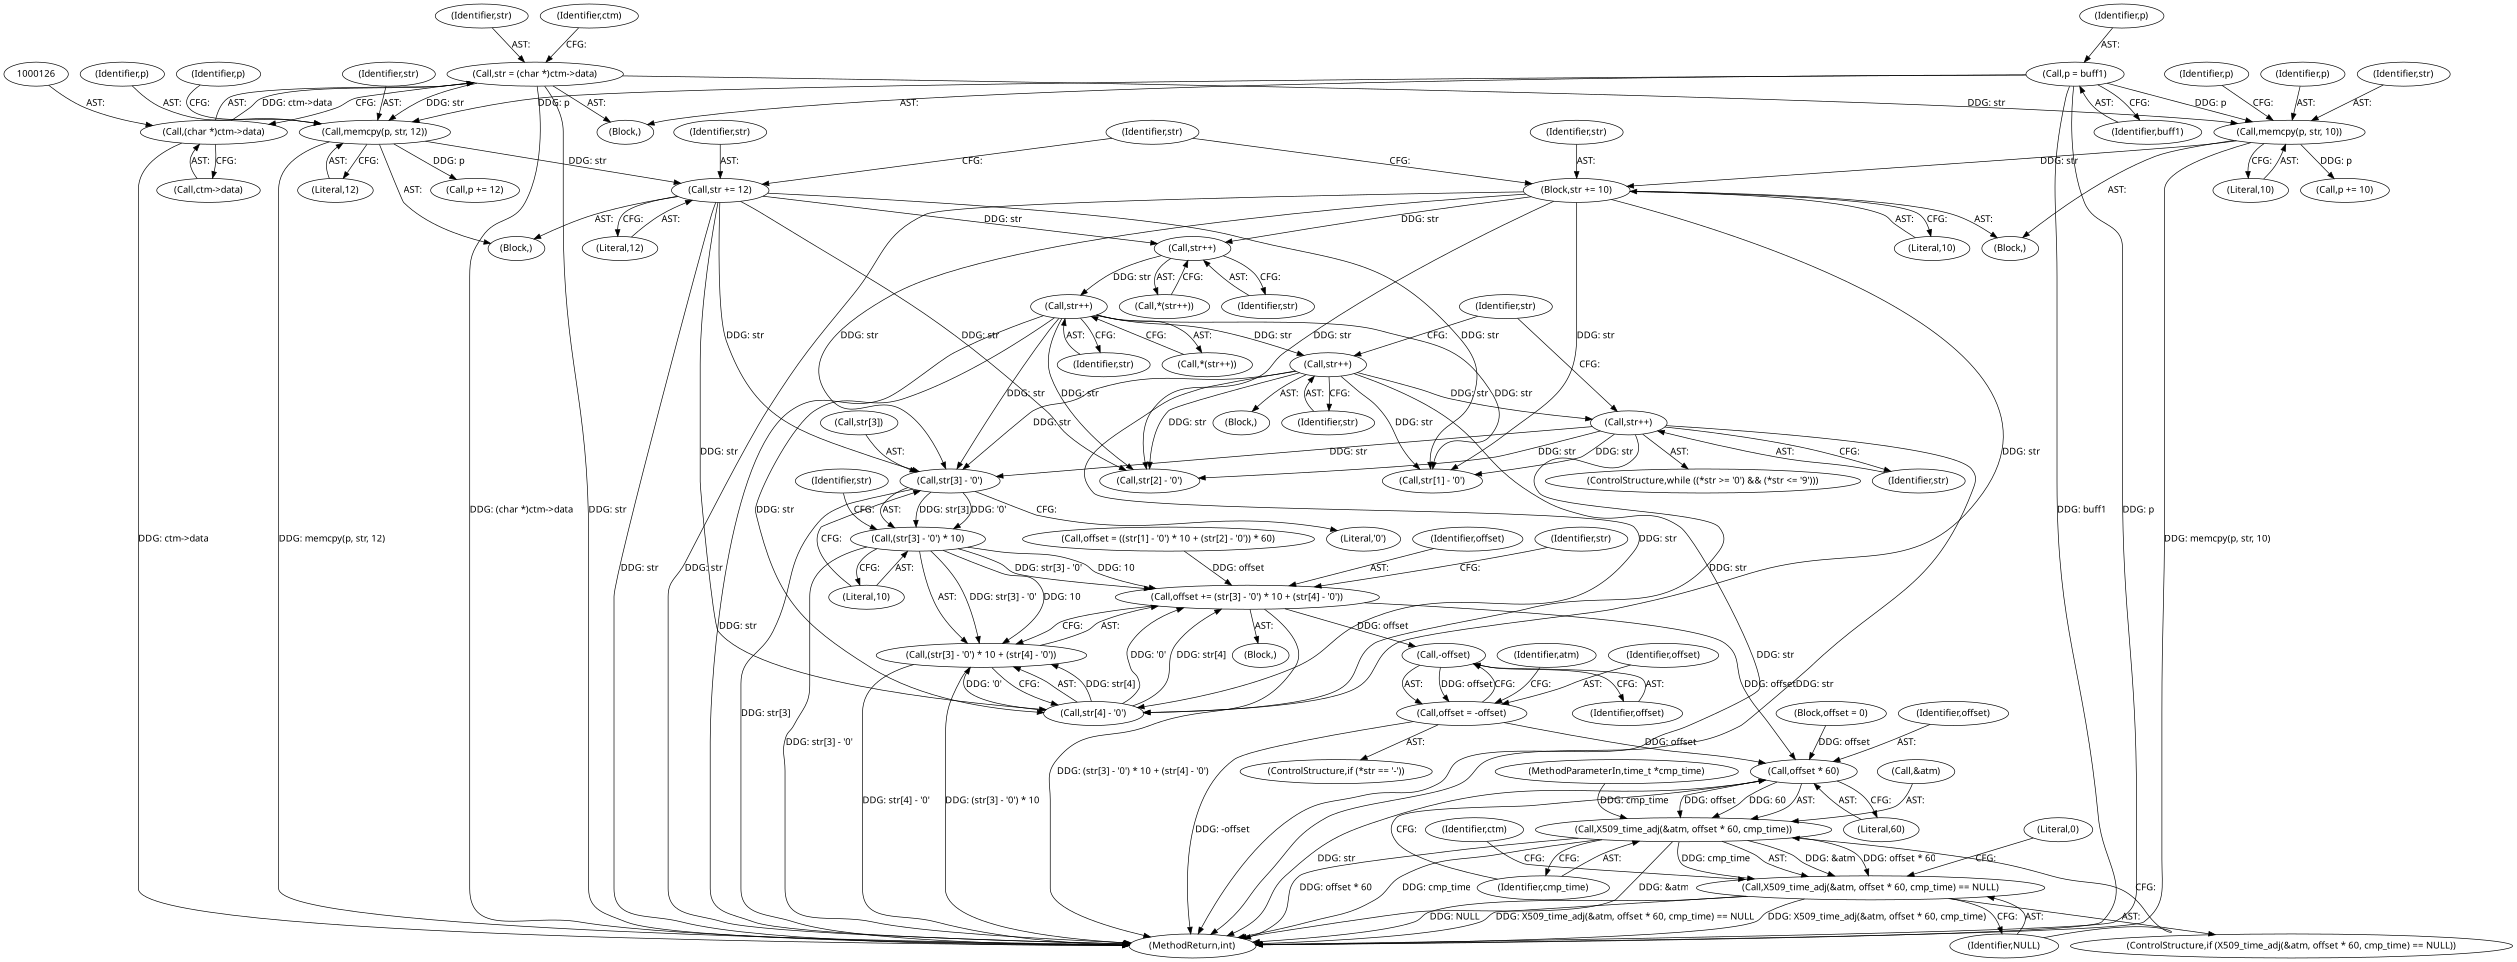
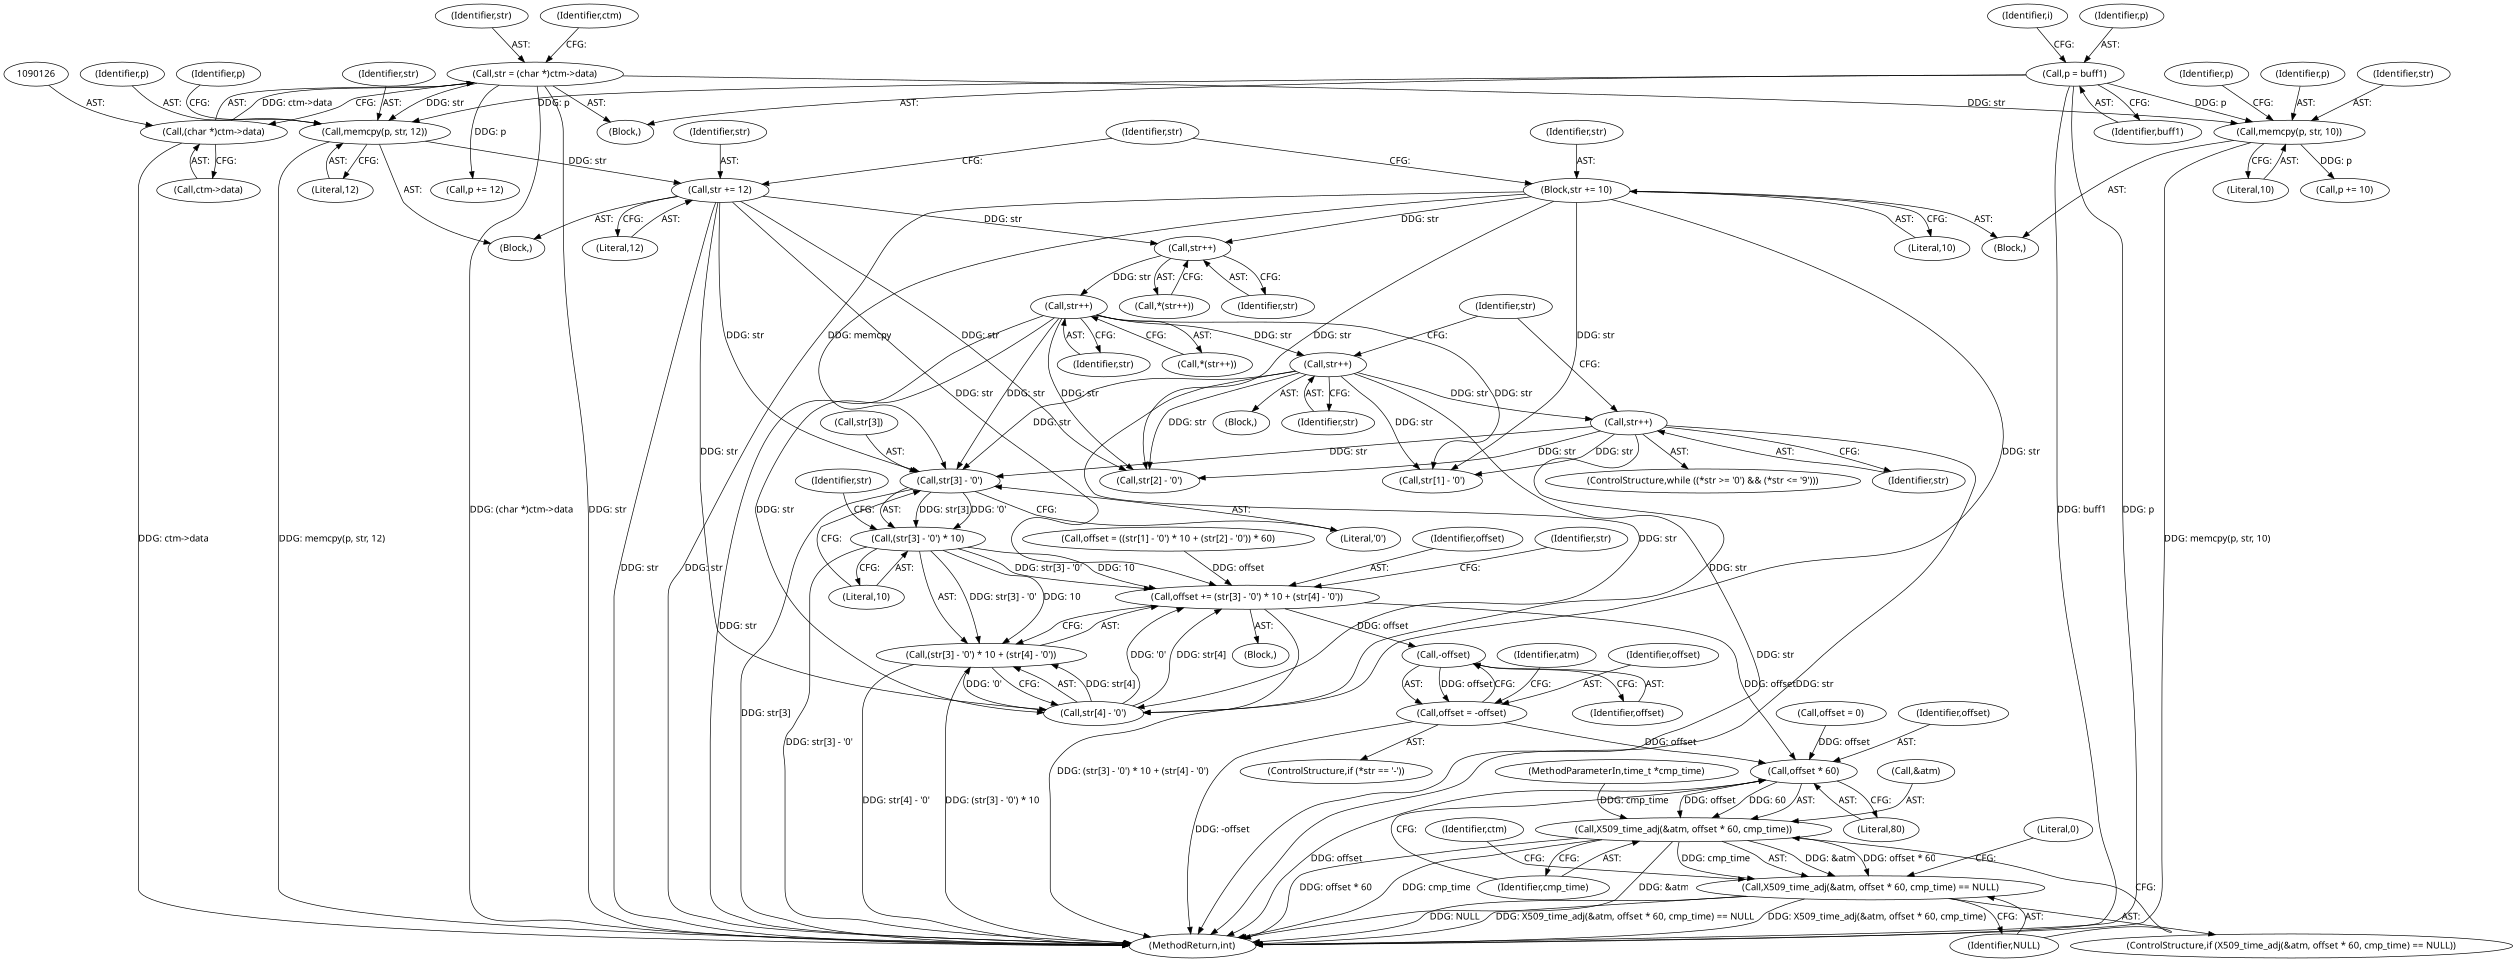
node "(Identifier,i)": added
node "1000126": label "1000126" -> "1090126"
edge "(Call,memcpy(p, str, 12))" -> "(Call,p += 12)": now "(Call,str = (char *)ctm->data)" -> "(Call,p += 12)"
edge "(Call,memcpy(p, str, 10))" -> "(Block,str += 10)": removed, label "DDG: str"
edge "(Call,str += 12)" -> "(Call,str[1] - '0')": now "(Call,str += 12)" -> "(Call,offset += (str[3] - '0') * 10 + (str[4] - '0'))"
edge "(Block,str += 10)" -> "(Call,str[3] - '0')": label "DDG: str" -> "DDG: memcpy"
edge "(Literal,'0')" -> "(Call,str[3] - '0')": added, label "AST:"
node "(Block,offset = 0)": label "(Block,offset = 0)" -> "(Call,offset = 0)"
node "(Literal,60)": label "(Literal,60)" -> "(Literal,80)"
edge "(Call,offset * 60)" -> "(MethodReturn,int)": label "DDG: str" -> "DDG: offset"
